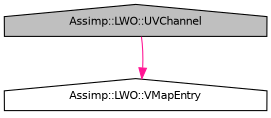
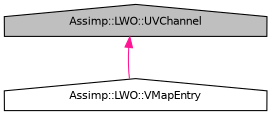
edge "Assimp::LWO::UVChannel" -> "Assimp::LWO::VMapEntry": reversed
